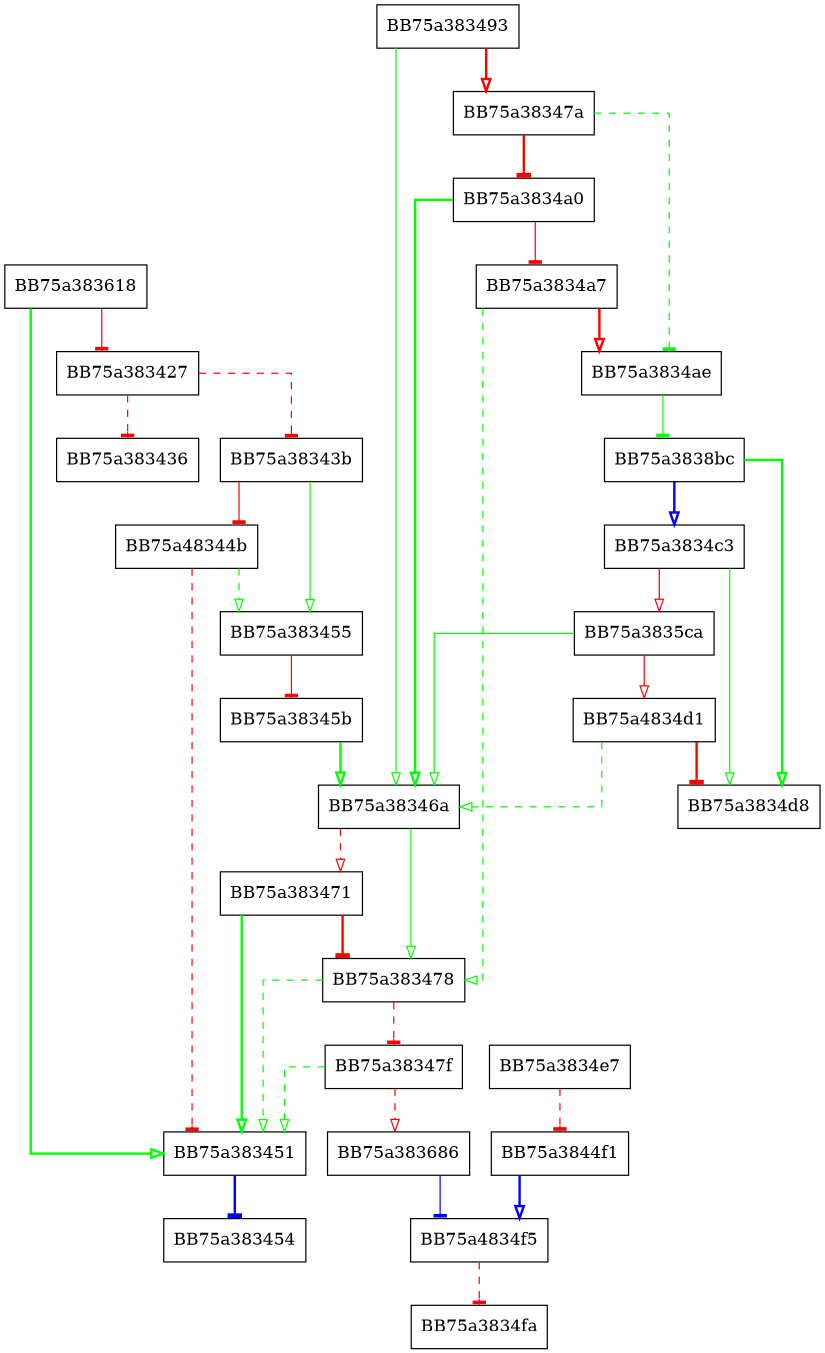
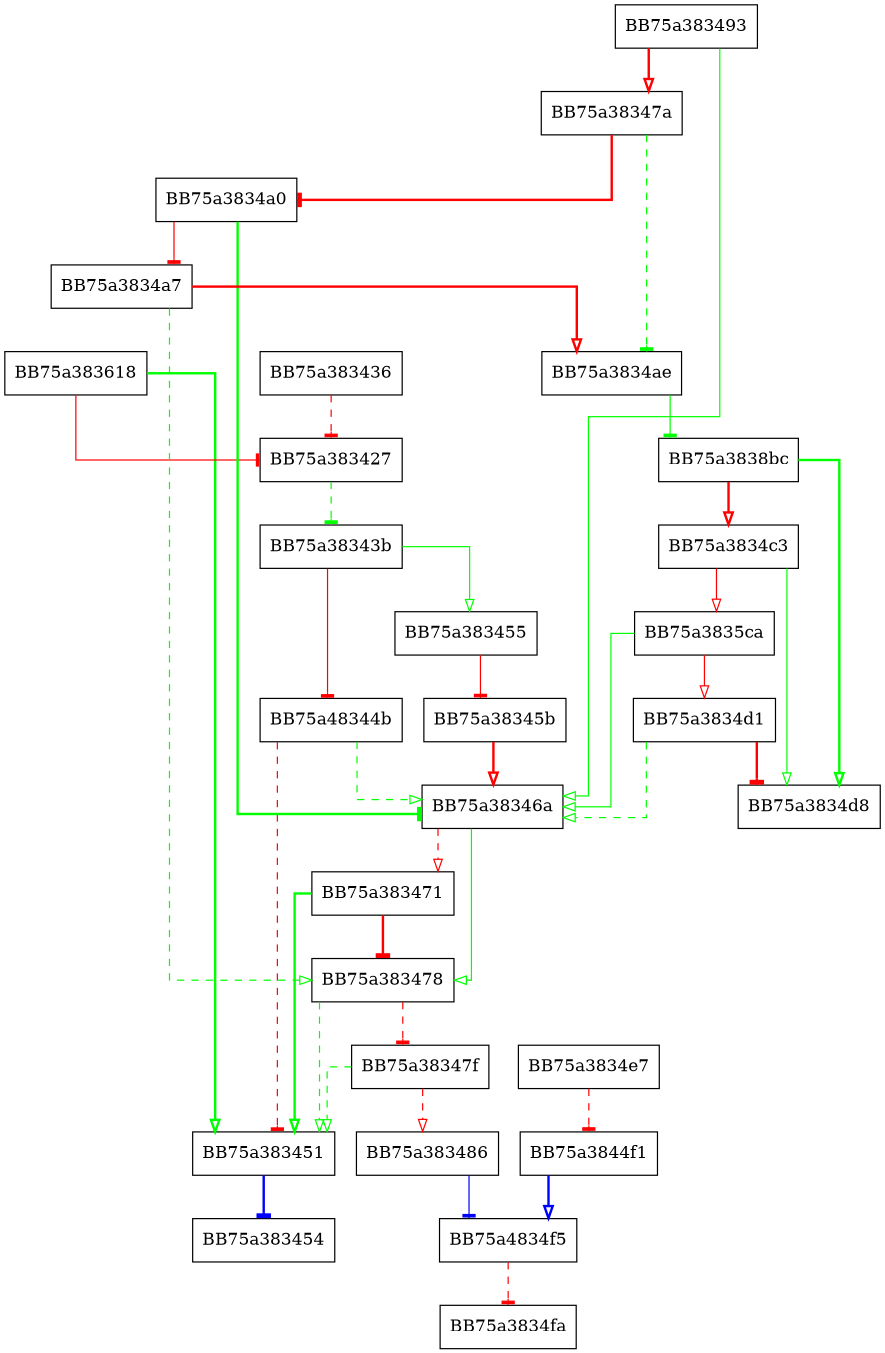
edge "BB75a383427" -> "BB75a38343b": color red -> green
edge "BB75a383427" -> "BB75a383436": reversed
edge "BB75a3834a0" -> "BB75a38346a": arrowhead onormal -> tee
edge "BB75a3838bc" -> "BB75a3834c3": color blue -> red
edge "BB75a48344b" -> "BB75a383455": now "BB75a48344b" -> "BB75a38346a"
node "BB75a4834d1": label "BB75a4834d1" -> "BB75a3834d1"
edge "BB75a38345b" -> "BB75a38346a": color green -> red
node "BB75a383686": label "BB75a383686" -> "BB75a383486"
